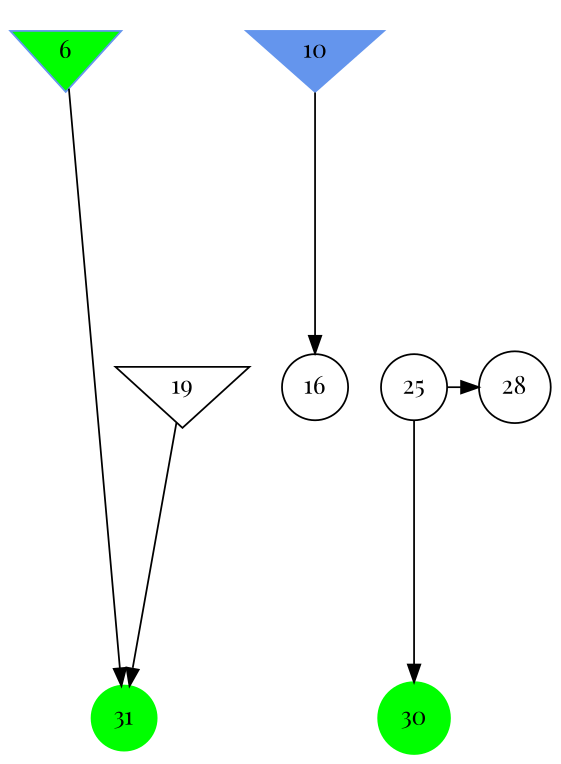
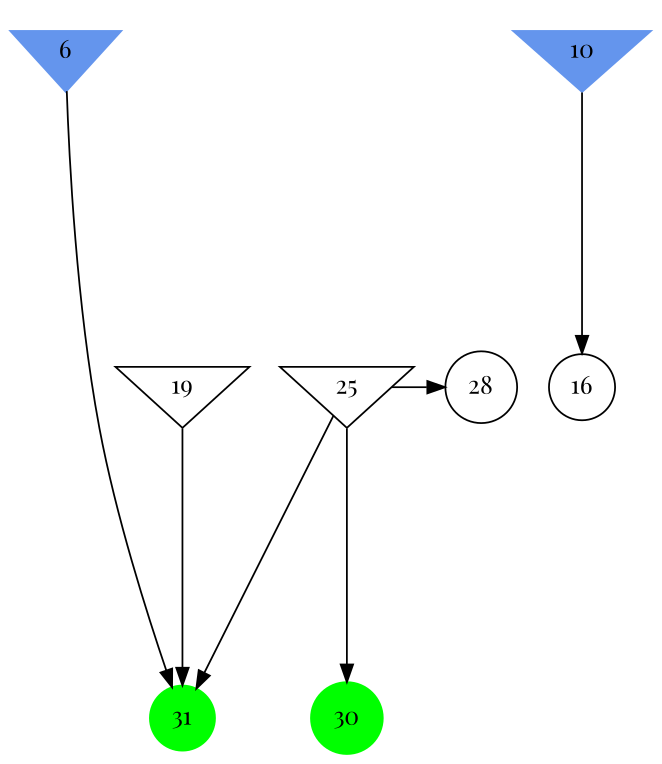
node "6": fillcolor green -> cornflowerblue
node "25": shape circle -> invtriangle
edge "25" -> "31": added
